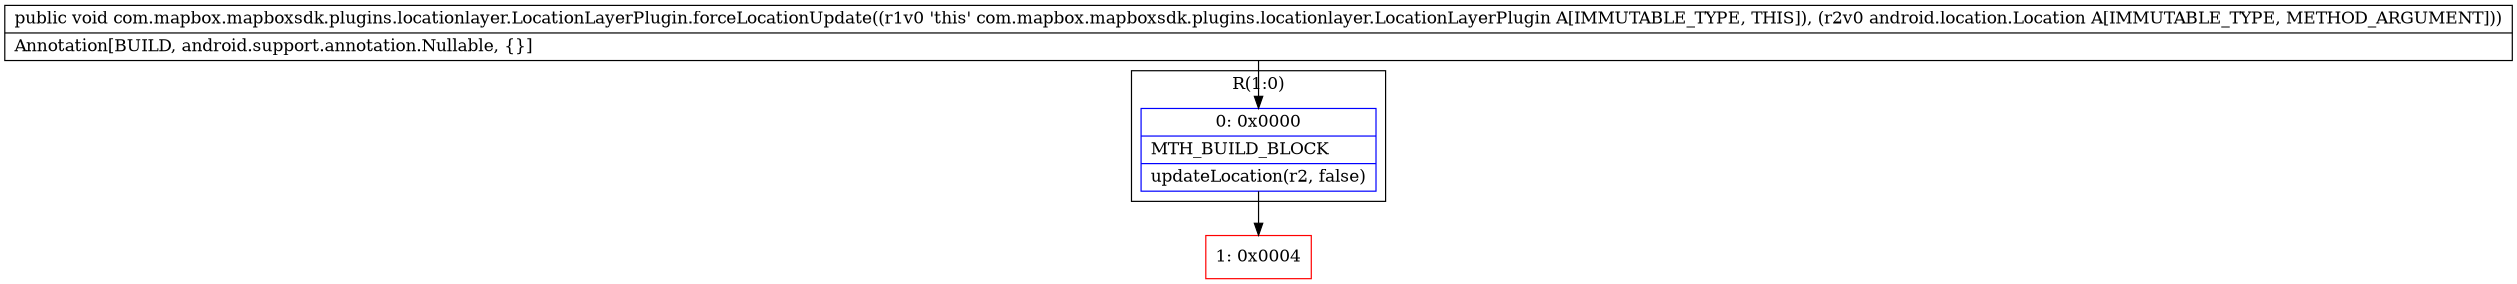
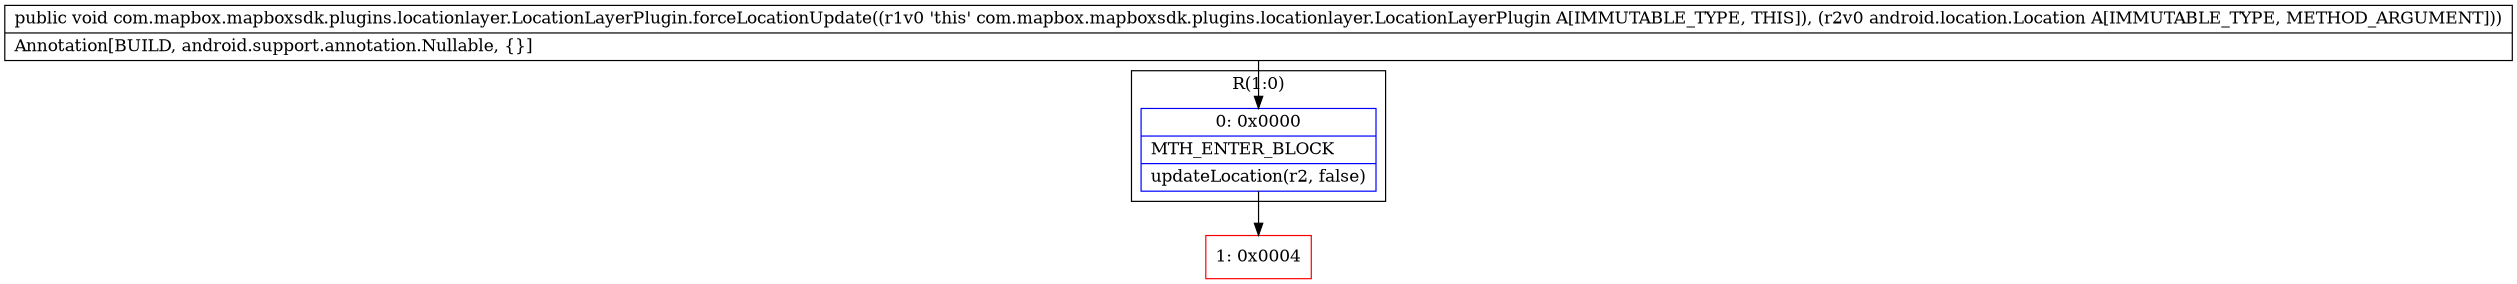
node "0: 0x0000": text "MTH_BUILD_BLOCK" -> "MTH_ENTER_BLOCK"
